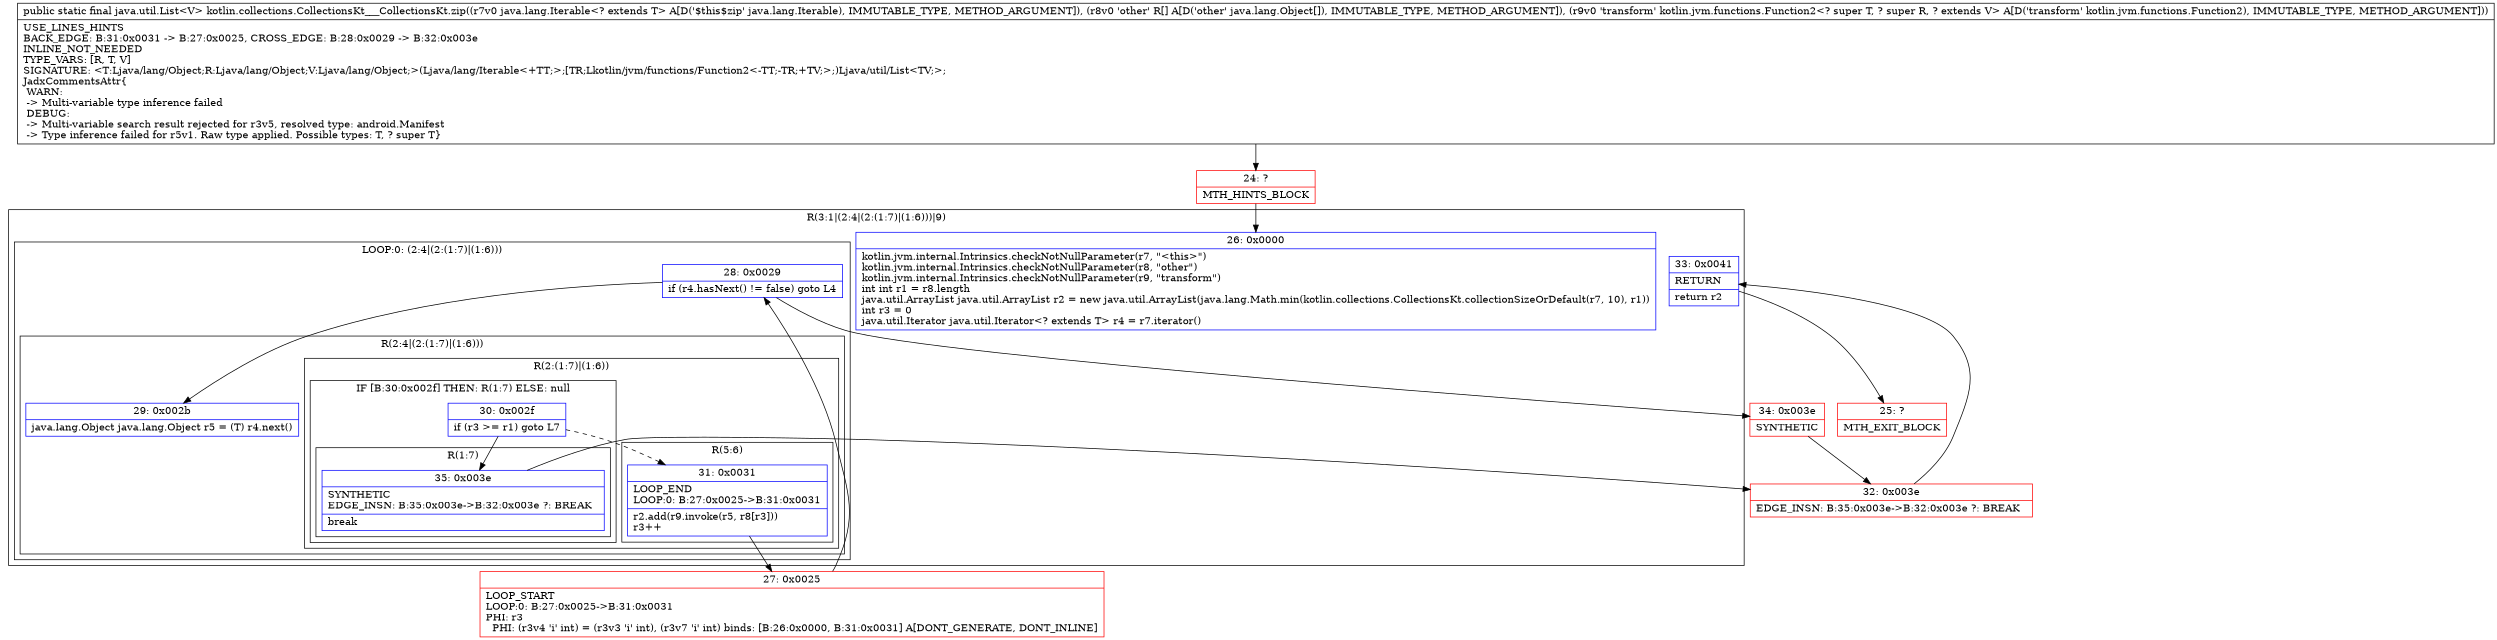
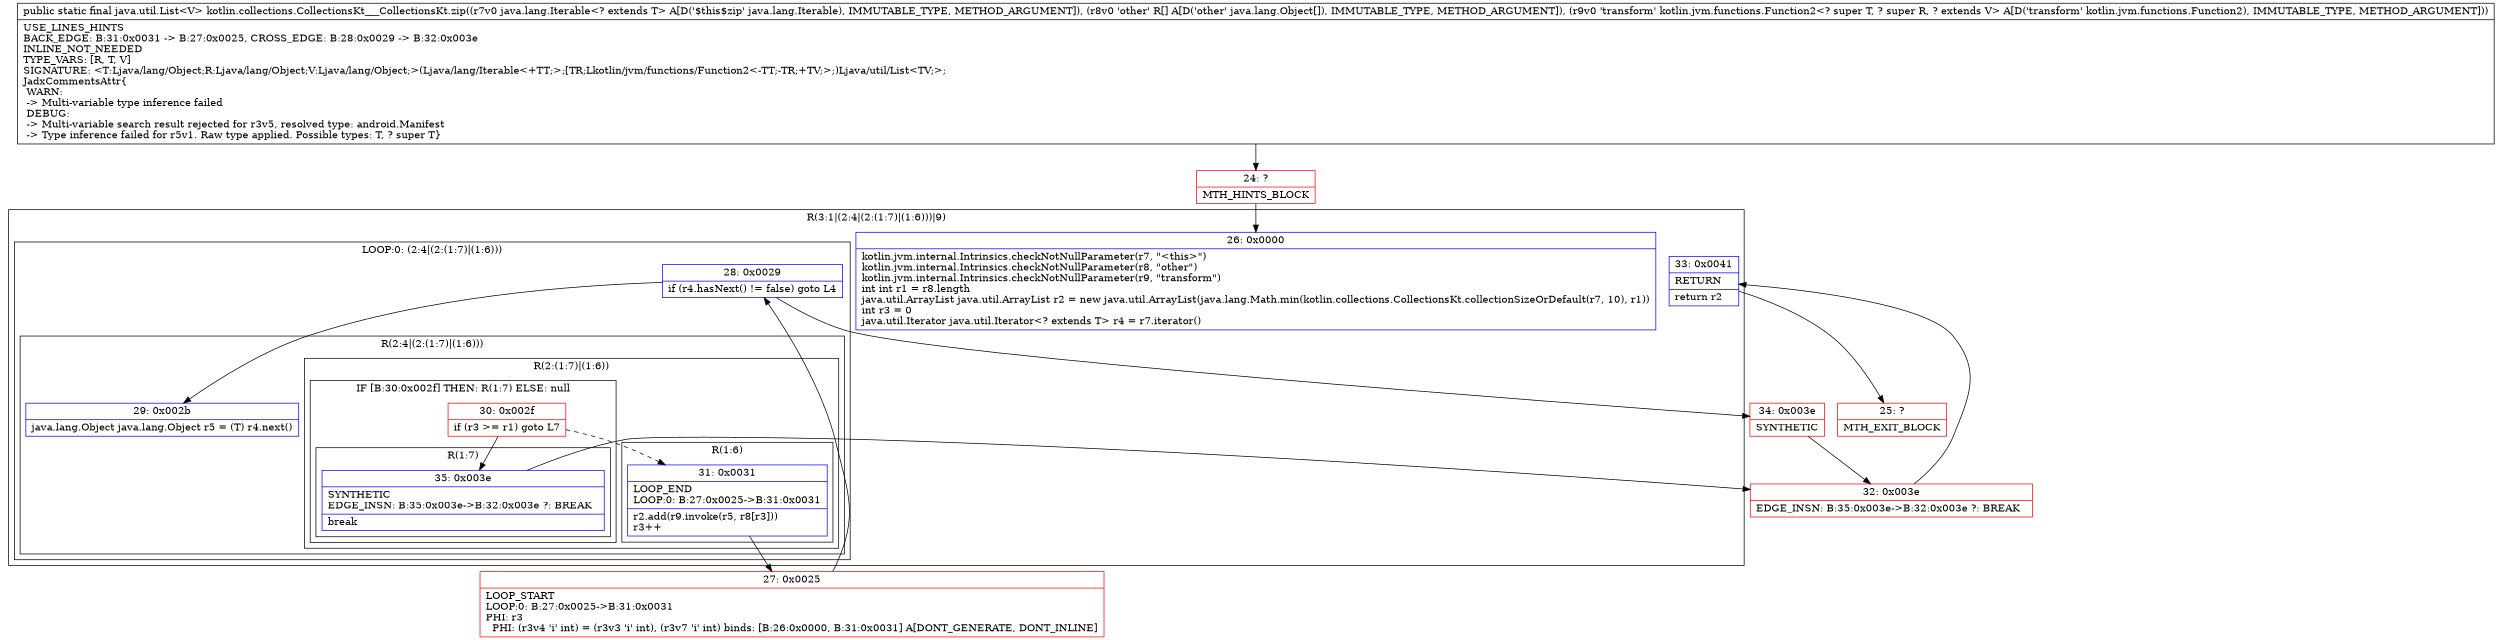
node "30: 0x002f": color blue -> red
cluster "R(5:6)": label "R(5:6)" -> "R(1:6)"
